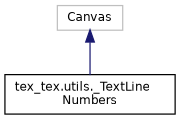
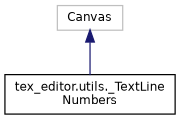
node "tex_tex.utils._TextLine Numbers": label "tex_tex.utils._TextLine Numbers" -> "tex_editor.utils._TextLine Numbers"
